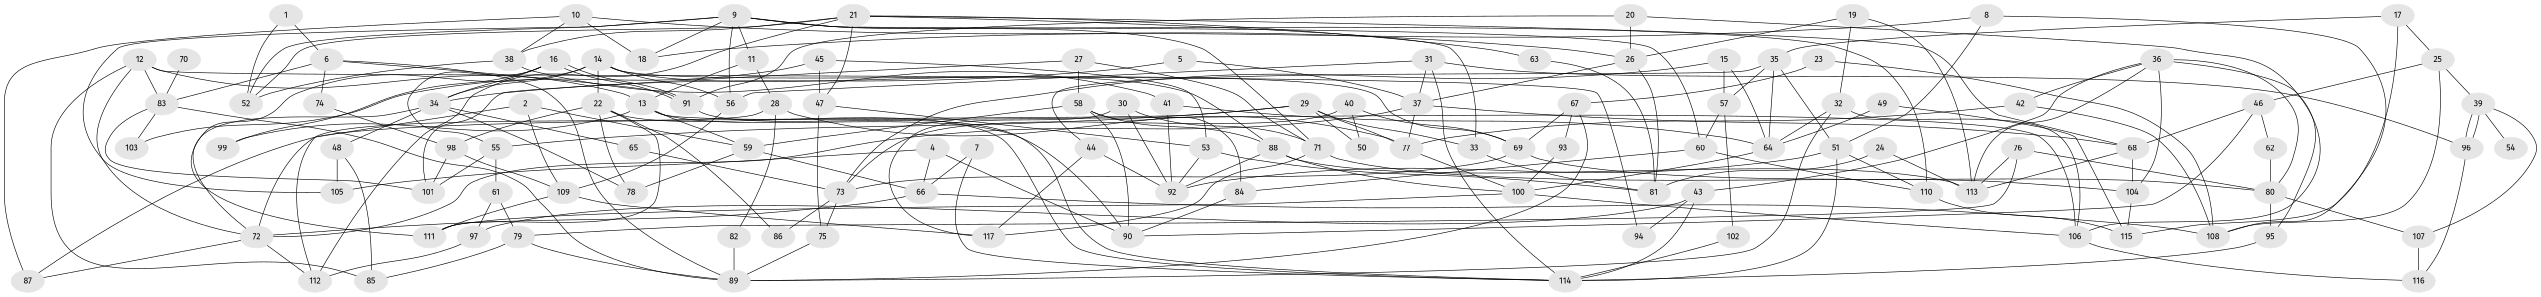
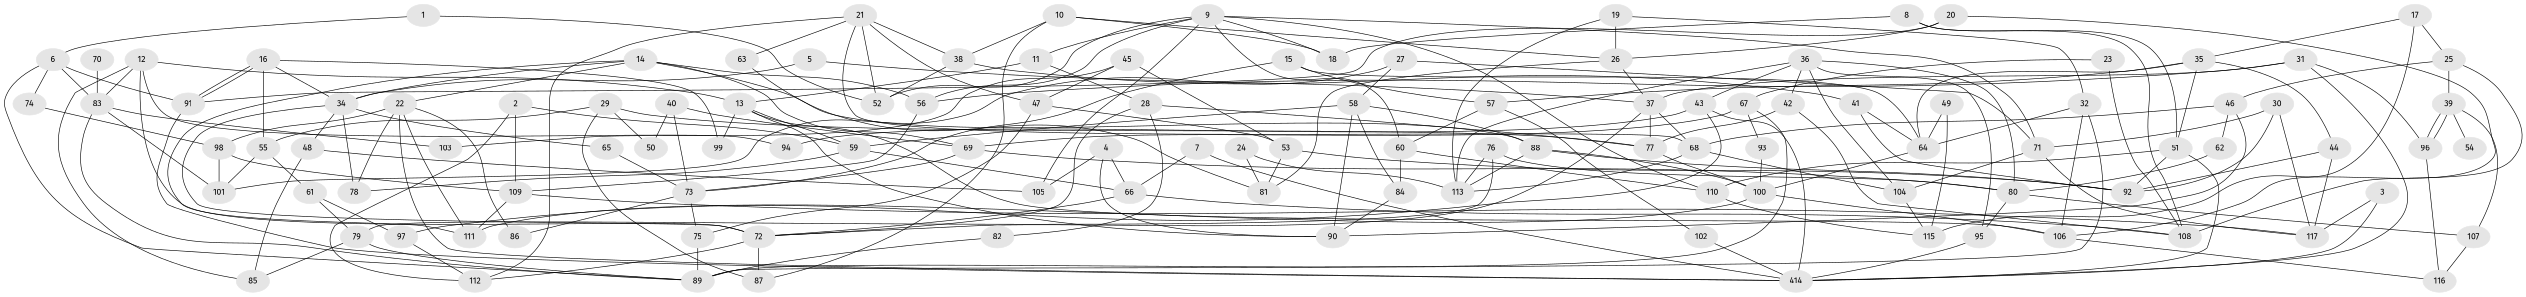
node "33": removed
node "3": added
node "114": label "114" -> "414"
